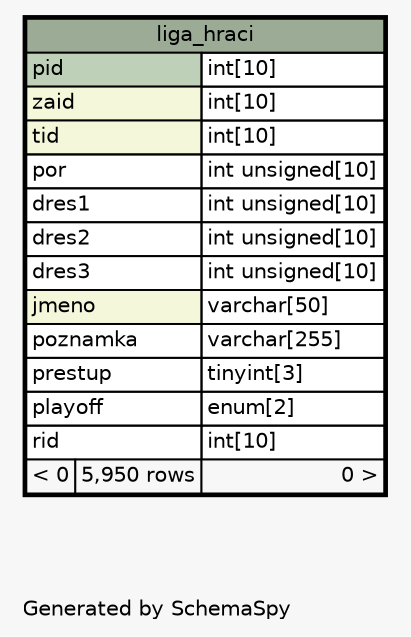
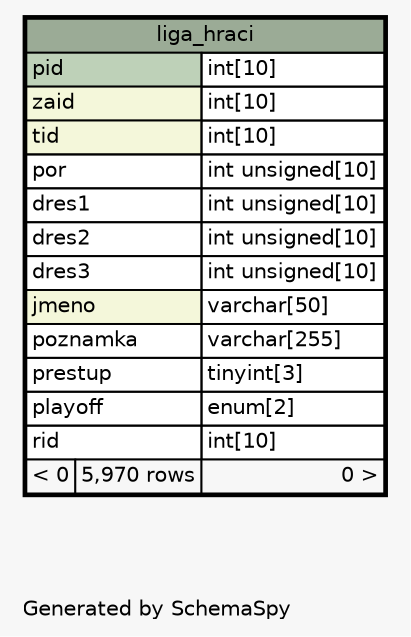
node "liga_hraci": text "5,950 rows" -> "5,970 rows"
